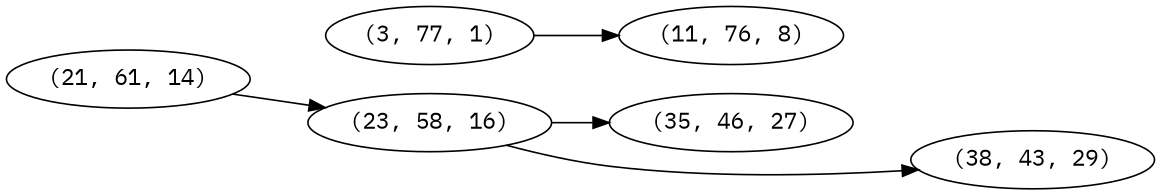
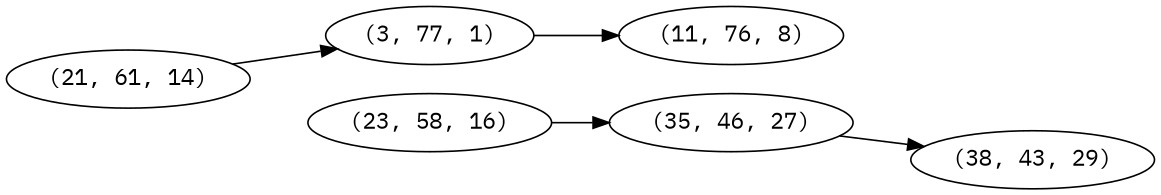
edge "(21, 61, 14)" -> "(23, 58, 16)": now "(21, 61, 14)" -> "(3, 77, 1)"
edge "(23, 58, 16)" -> "(38, 43, 29)": now "(35, 46, 27)" -> "(38, 43, 29)"
